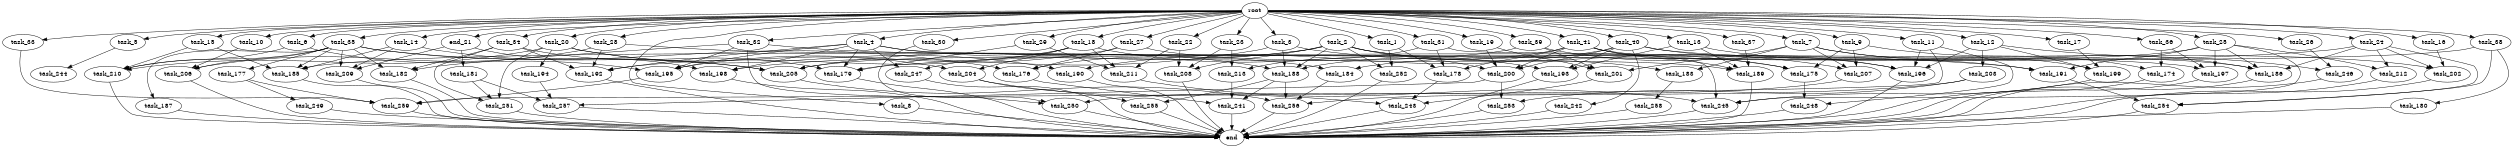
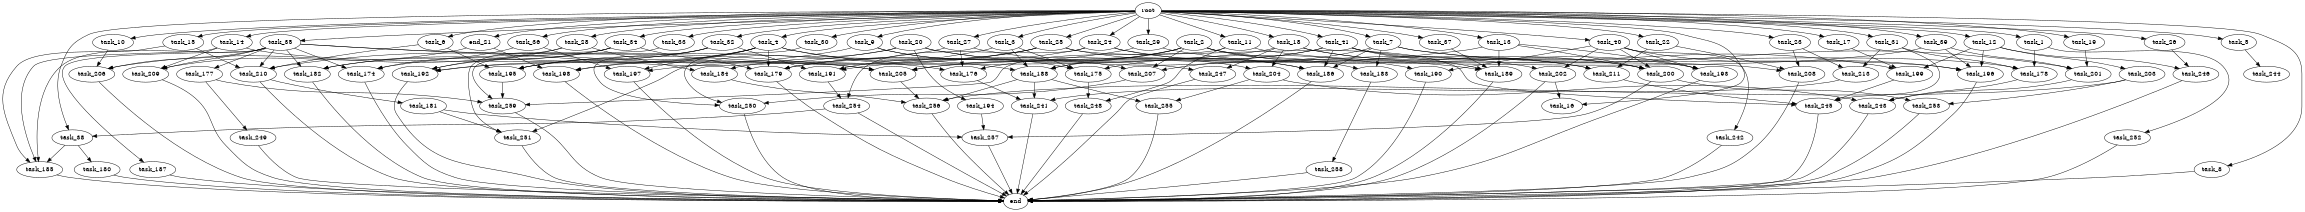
edge "root" -> "task_20": removed
edge "task_35" -> "task_174": added
edge "task_16" -> "task_202": reversed
edge "end_21" -> "task_181": now "task_210" -> "task_181"
edge "task_19" -> "task_200": now "task_13" -> "task_200"
edge "task_2" -> "task_252": removed
node "task_212": removed
edge "task_38" -> "task_254": reversed
